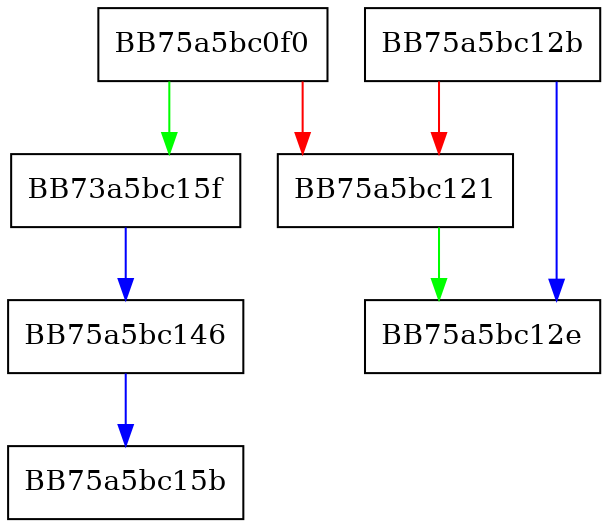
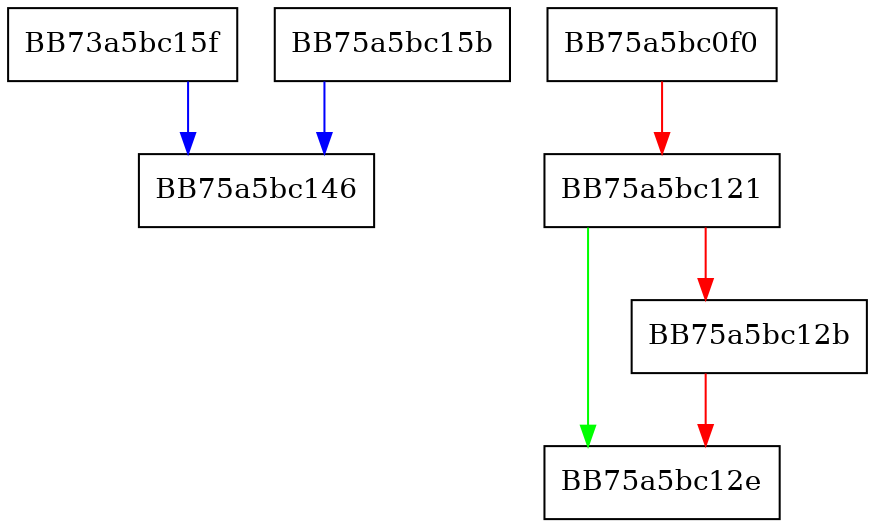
edge "BB75a5bc0f0" -> "BB73a5bc15f": removed
edge "BB75a5bc12b" -> "BB75a5bc121": reversed
edge "BB75a5bc12b" -> "BB75a5bc12e": color blue -> red
edge "BB75a5bc146" -> "BB75a5bc15b": reversed
